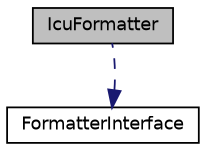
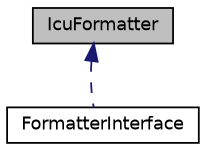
edge "IcuFormatter" -> "FormatterInterface": reversed
